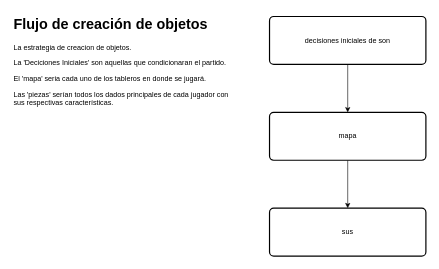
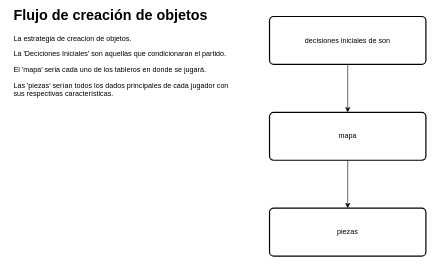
node "Flujo de creación de objetosLa estrategia de creacion de objetos. La 'Deciciones Iniciales' son aquellas que condicionaran el partido. El 'mapa' seria cada uno de los tableros en donde se jugará. Las 'piezas' serían todos los dados principales de cada jugador con sus respectivas características.": moved (123, 62) -> (123, 53)
node "sus": label "sus" -> "piezas"
